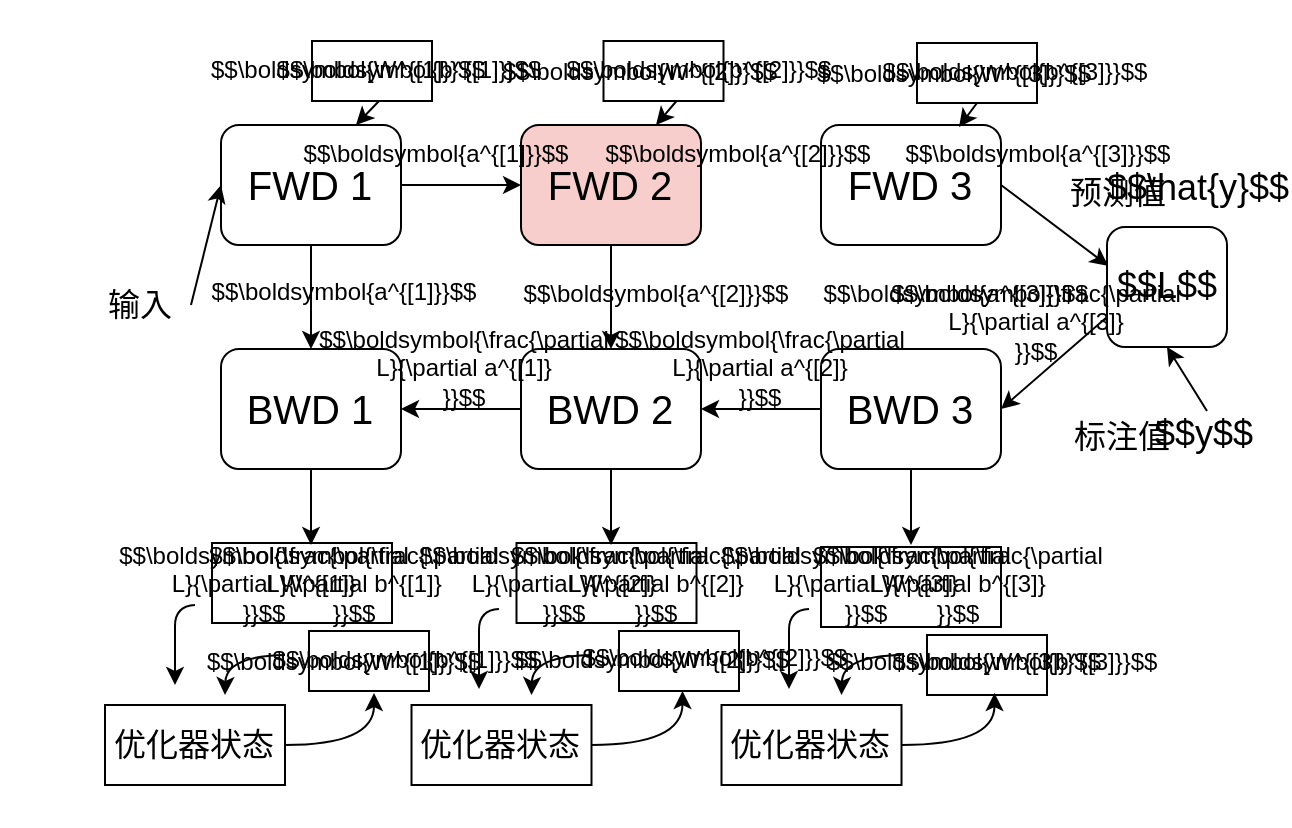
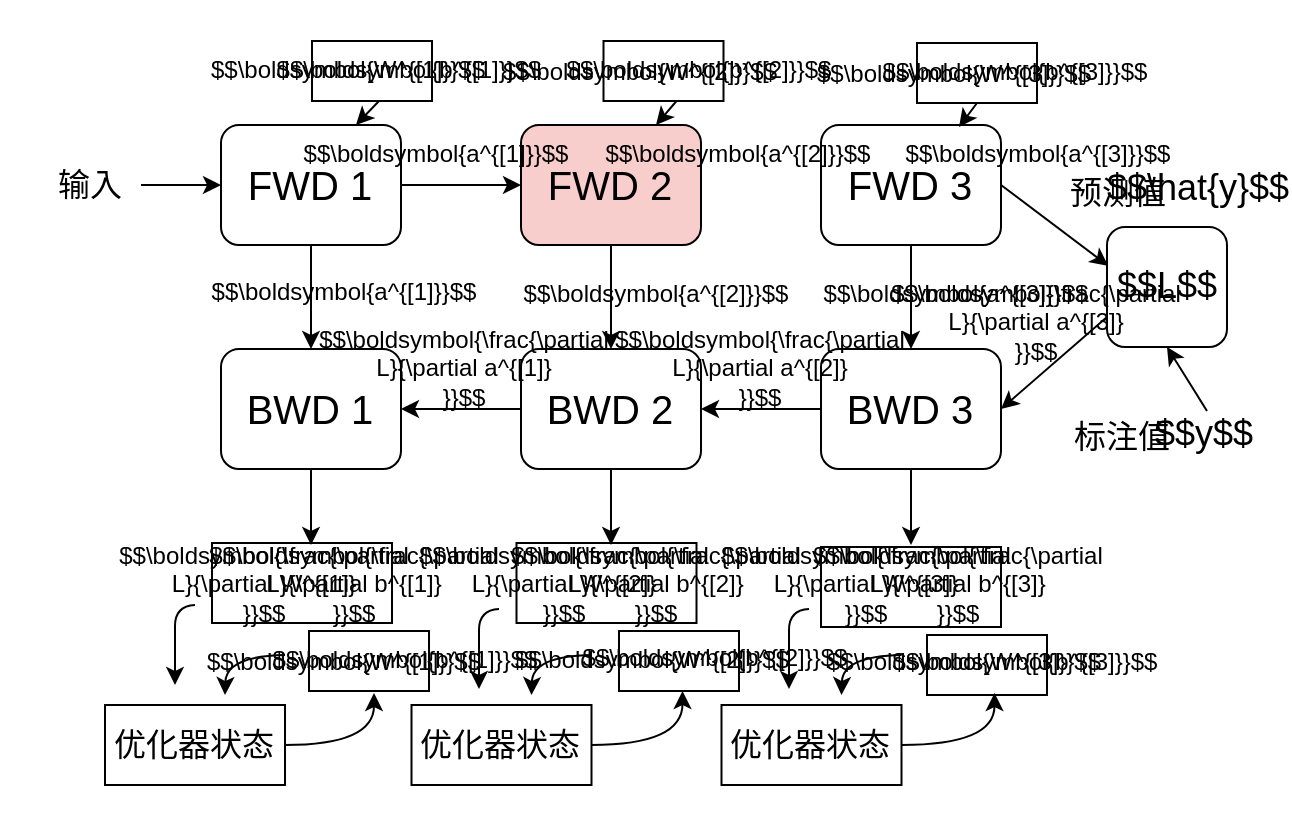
edge "FWD 3" -> "BWD 3": added
node "输入": moved (141, 305) -> (91, 185)
